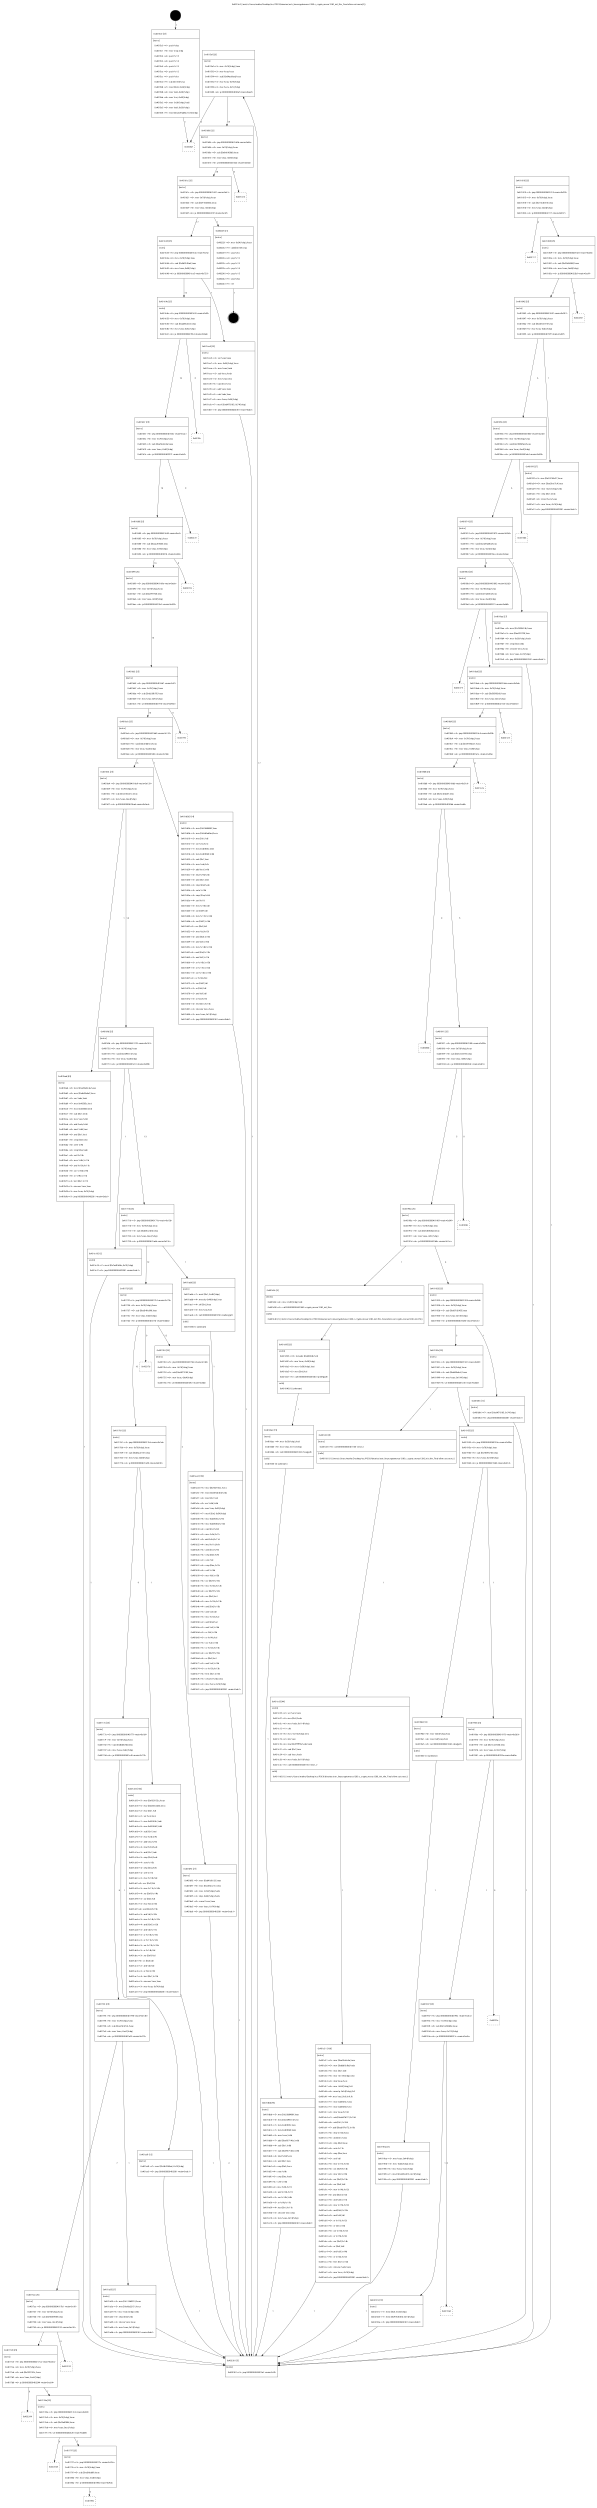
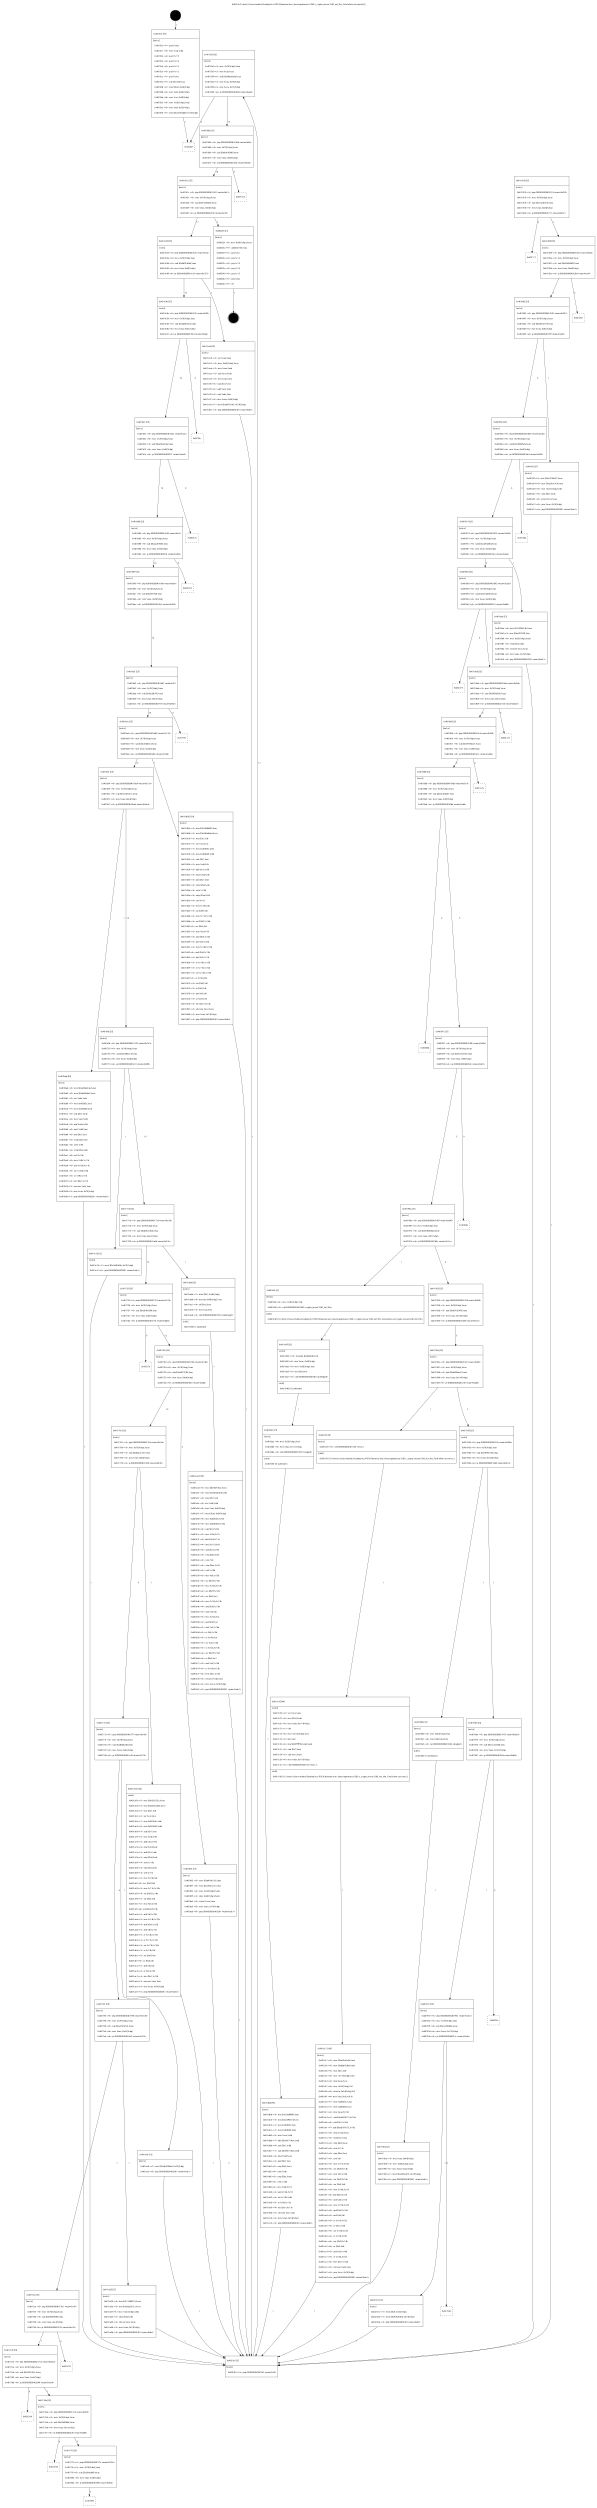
edge "0x40172f [25]" -> "0x401761 [25]": now "0x401748 [25]" -> "0x401761 [25]"
node "0x401b86 [12]": removed
